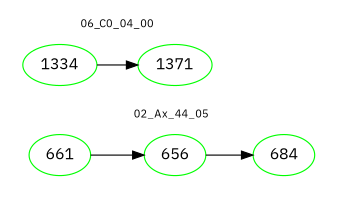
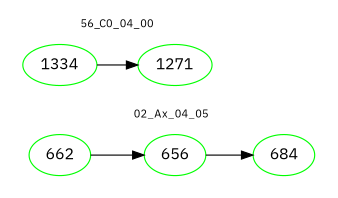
cluster "06_C0_04_00": label "06_C0_04_00" -> "56_C0_04_00"
node "1371": label "1371" -> "1271"
cluster "02_Ax_44_05": label "02_Ax_44_05" -> "02_Ax_04_05"
node "661": label "661" -> "662"
